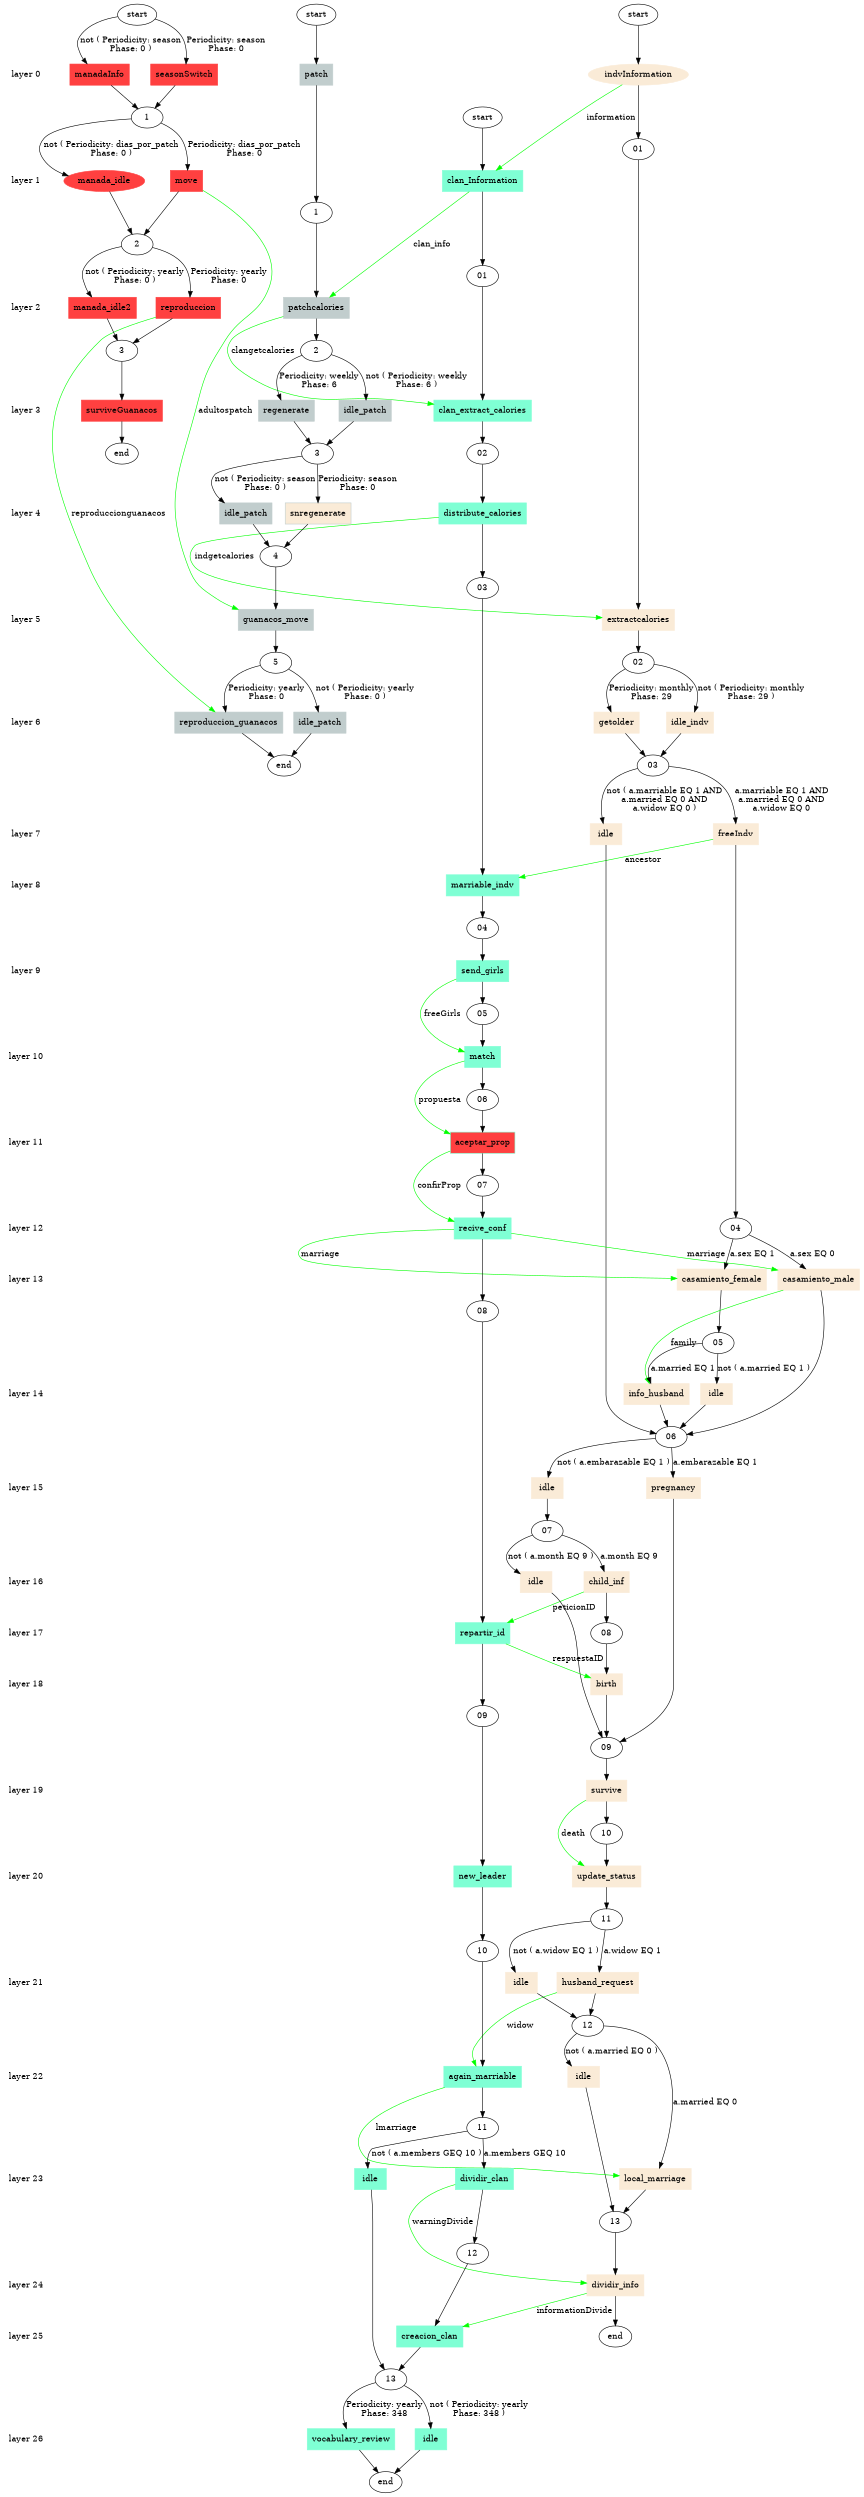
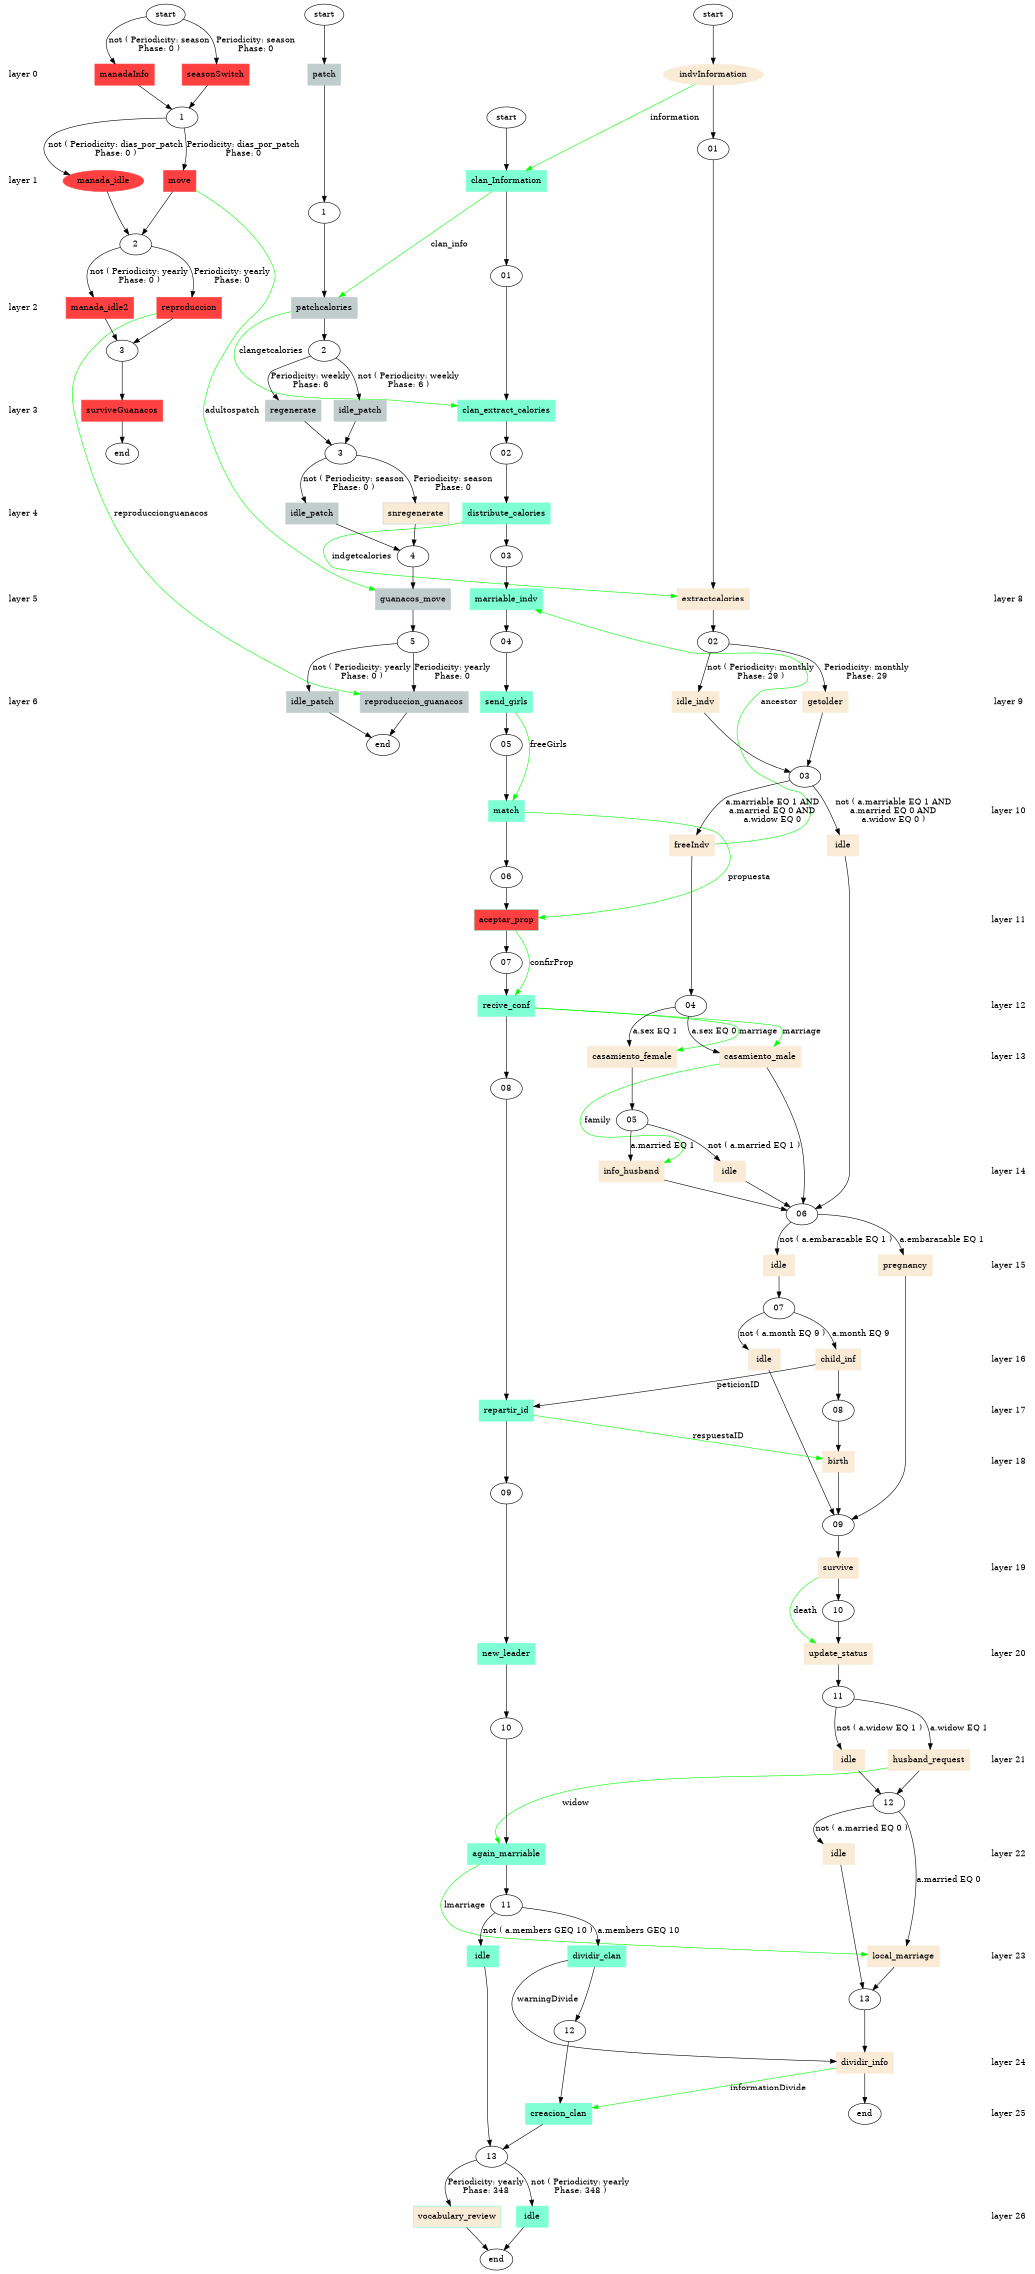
node "layer 7": removed
edge "child_inf" -> "repartir_id": color #00ff00 -> black
edge "dividir_clan" -> "dividir_info": color #00ff00 -> black
node "vocabulary_review": fillcolor aquamarine -> antiquewhite
